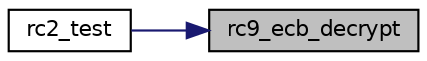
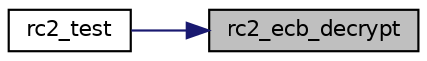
node "rc9_ecb_decrypt": label "rc9_ecb_decrypt" -> "rc2_ecb_decrypt"
